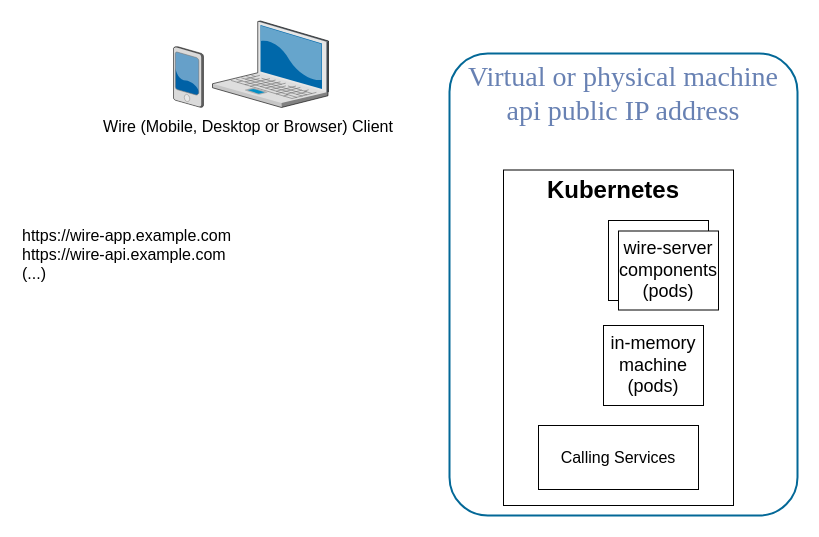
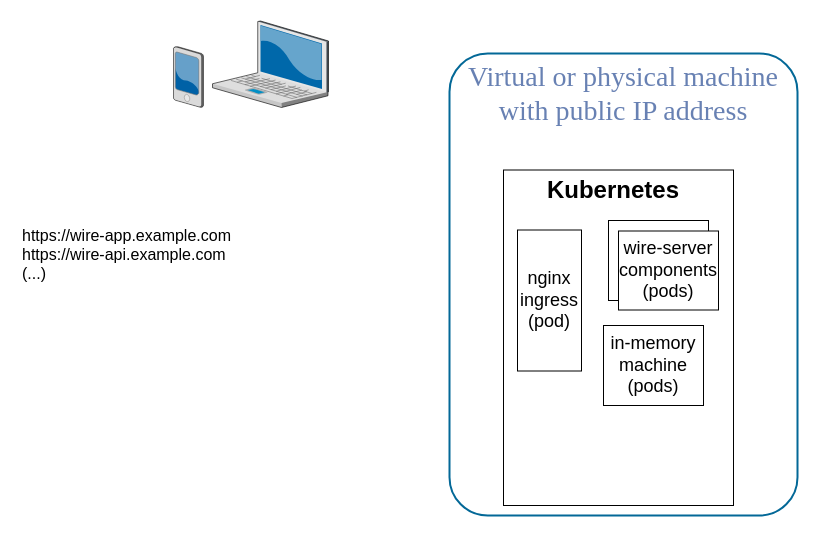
node "Virtual or physical machine api public IP address": label "Virtual or physical machine api public IP address" -> "Virtual or physical machine with public IP address"
node "Wire (Mobile, Desktop or Browser) Client": removed
node "nginx ingress(pod)": added
node "Calling Services": removed
